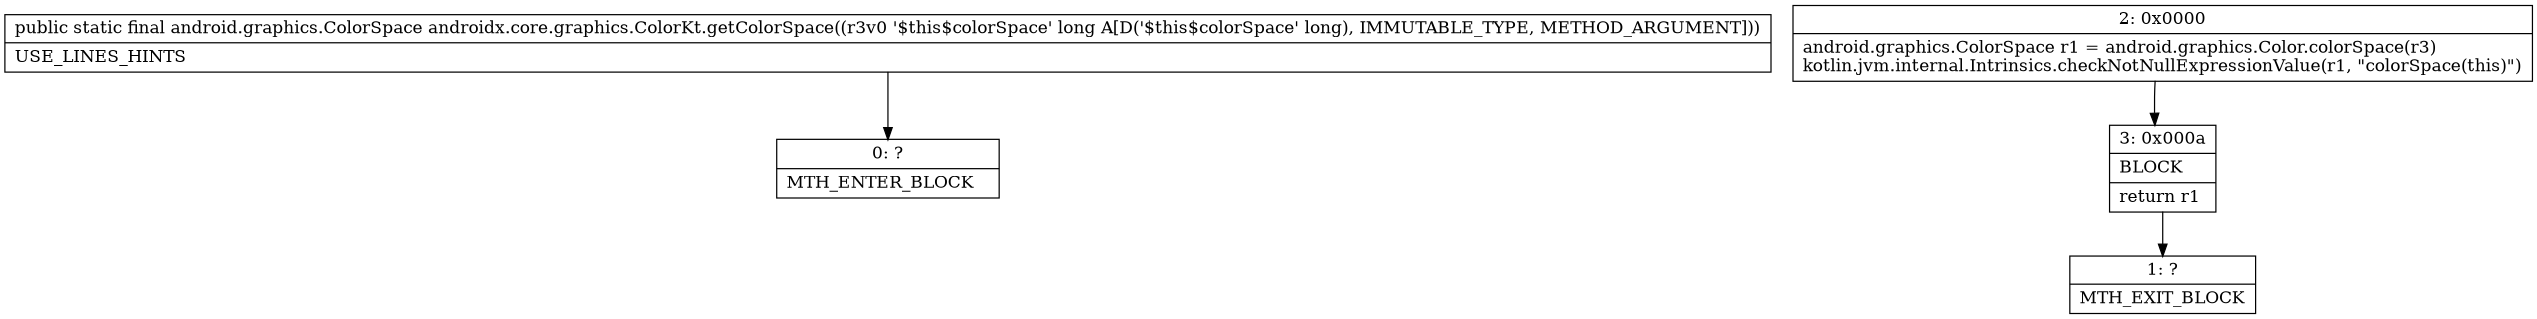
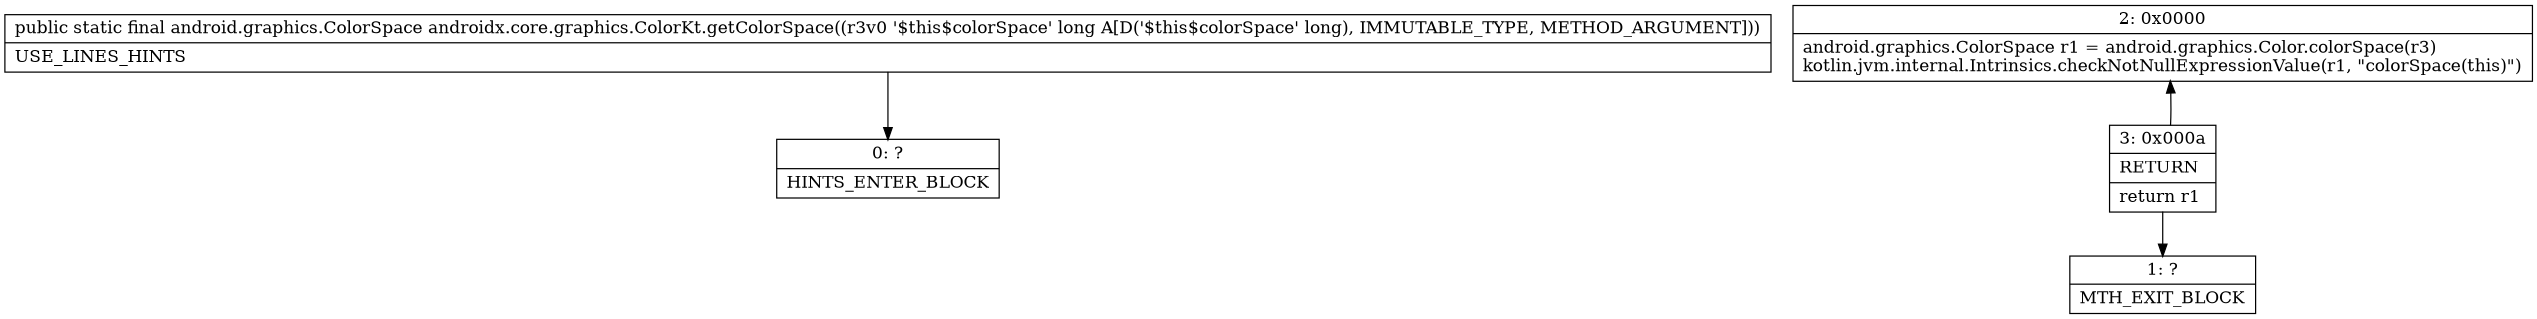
edge "2: 0x0000" -> "3: 0x000a": reversed
node "3: 0x000a": text "BLOCK" -> "RETURN"
node "0: ?": text "MTH_ENTER_BLOCK" -> "HINTS_ENTER_BLOCK"
